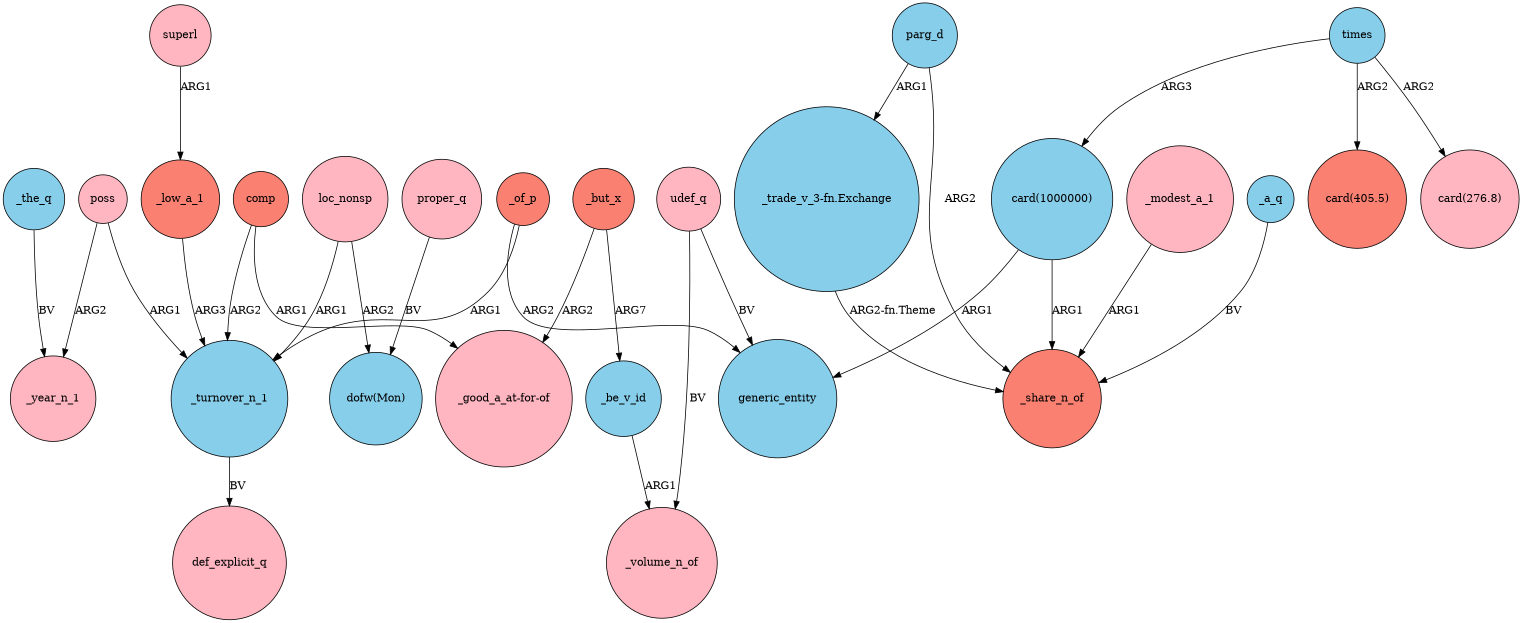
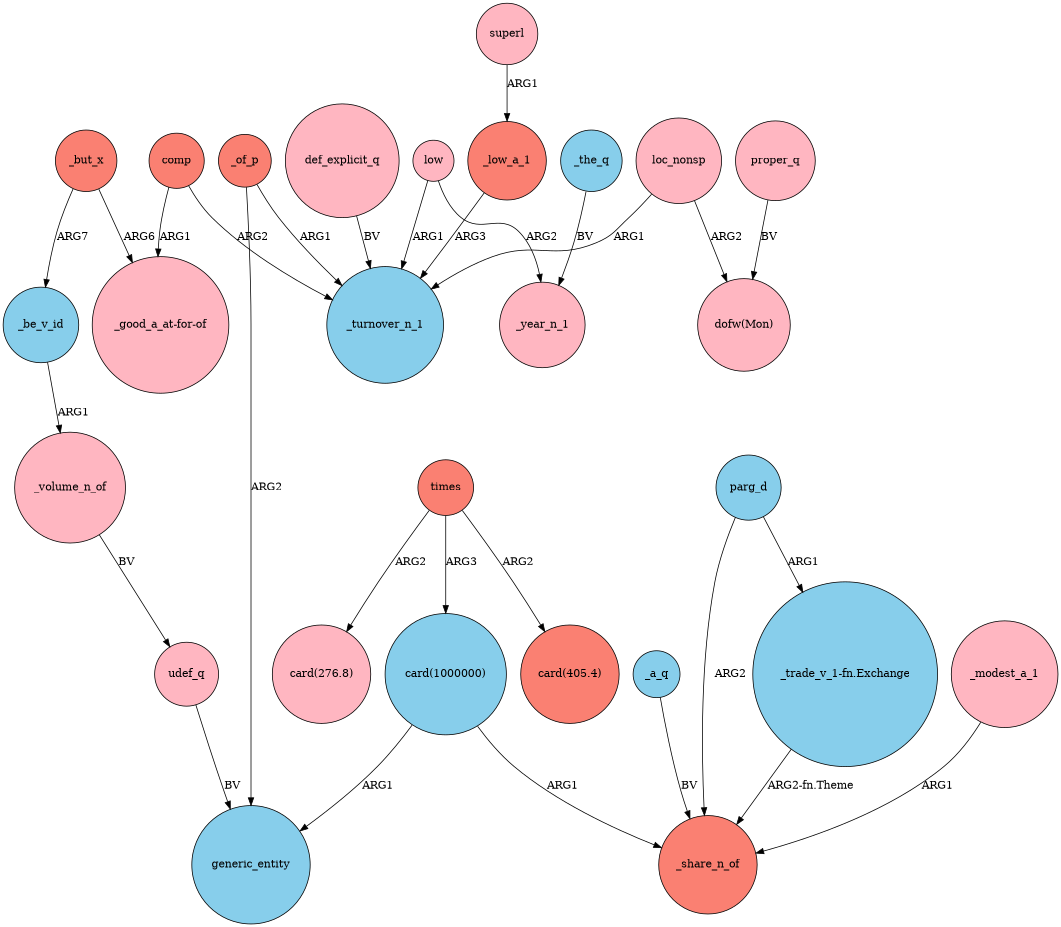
node "times": fillcolor skyblue -> salmon
node "poss": label "poss" -> "low"
node "_trade_v_3-fn.Exchange": label "_trade_v_3-fn.Exchange" -> "_trade_v_1-fn.Exchange"
node "card(405.5)": label "card(405.5)" -> "card(405.4)"
edge "_but_x" -> "_good_a_at-for-of": label "ARG2" -> "ARG6"
edge "udef_q" -> "_volume_n_of": reversed
node "dofw(Mon)": fillcolor skyblue -> lightpink
edge "_turnover_n_1" -> "def_explicit_q": reversed
